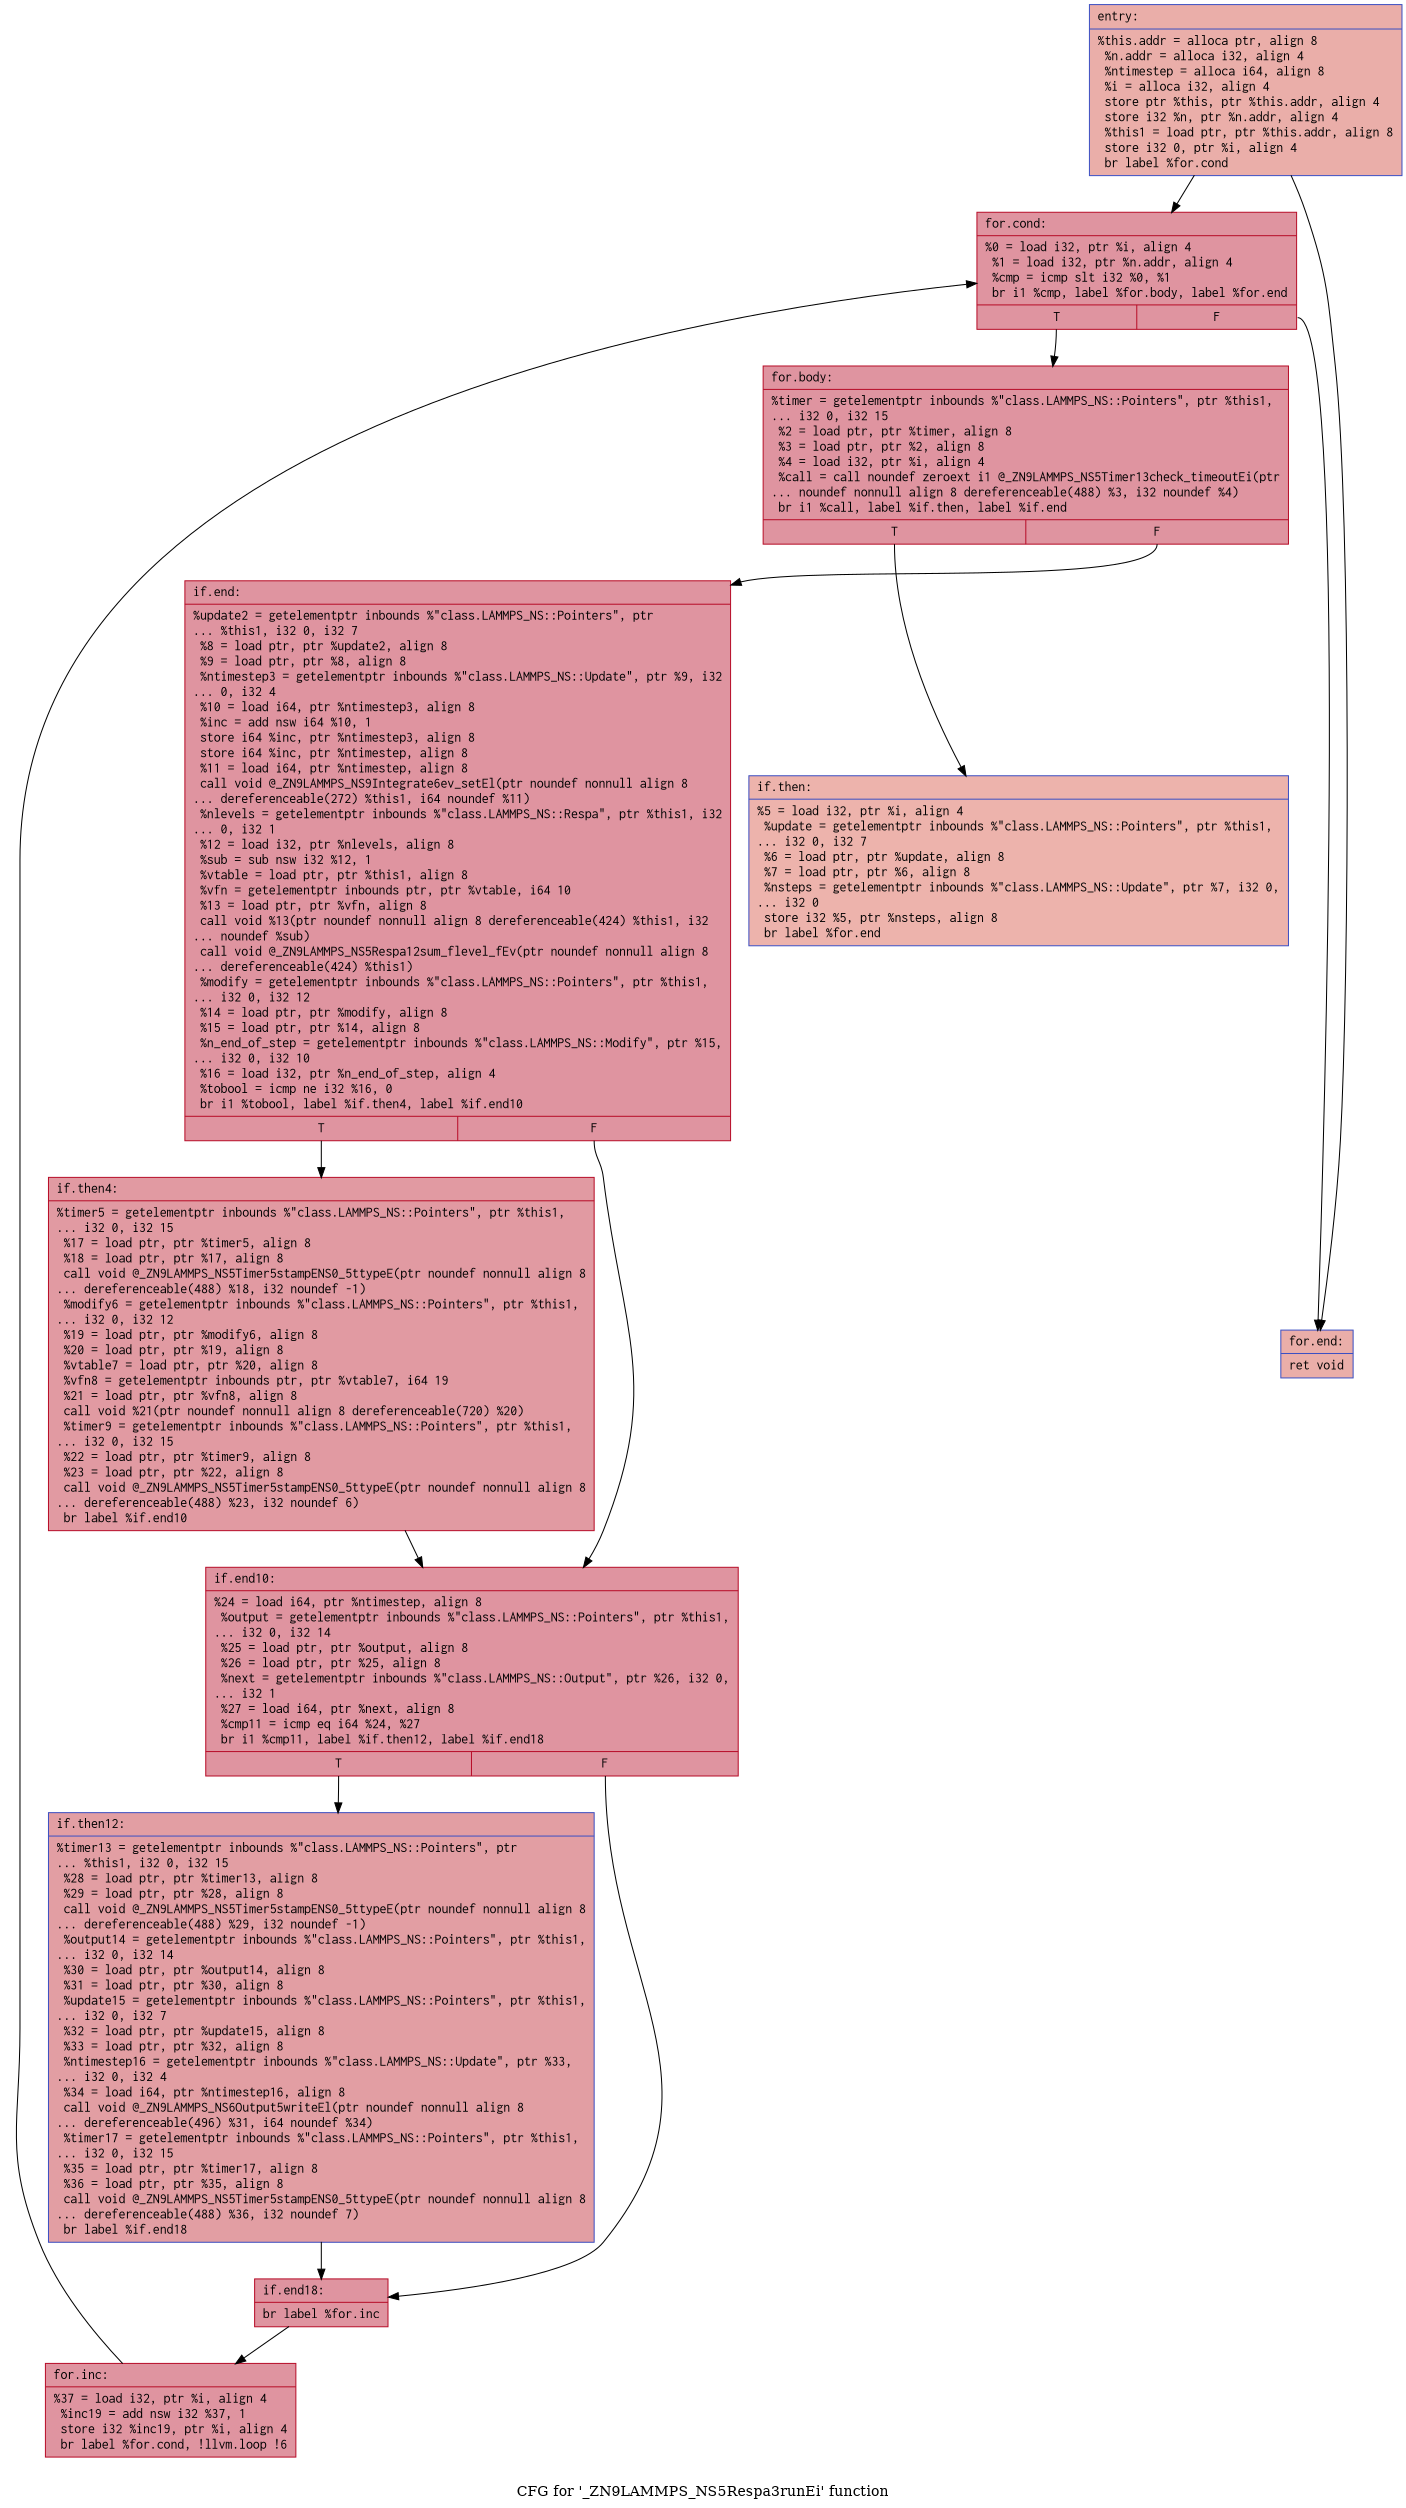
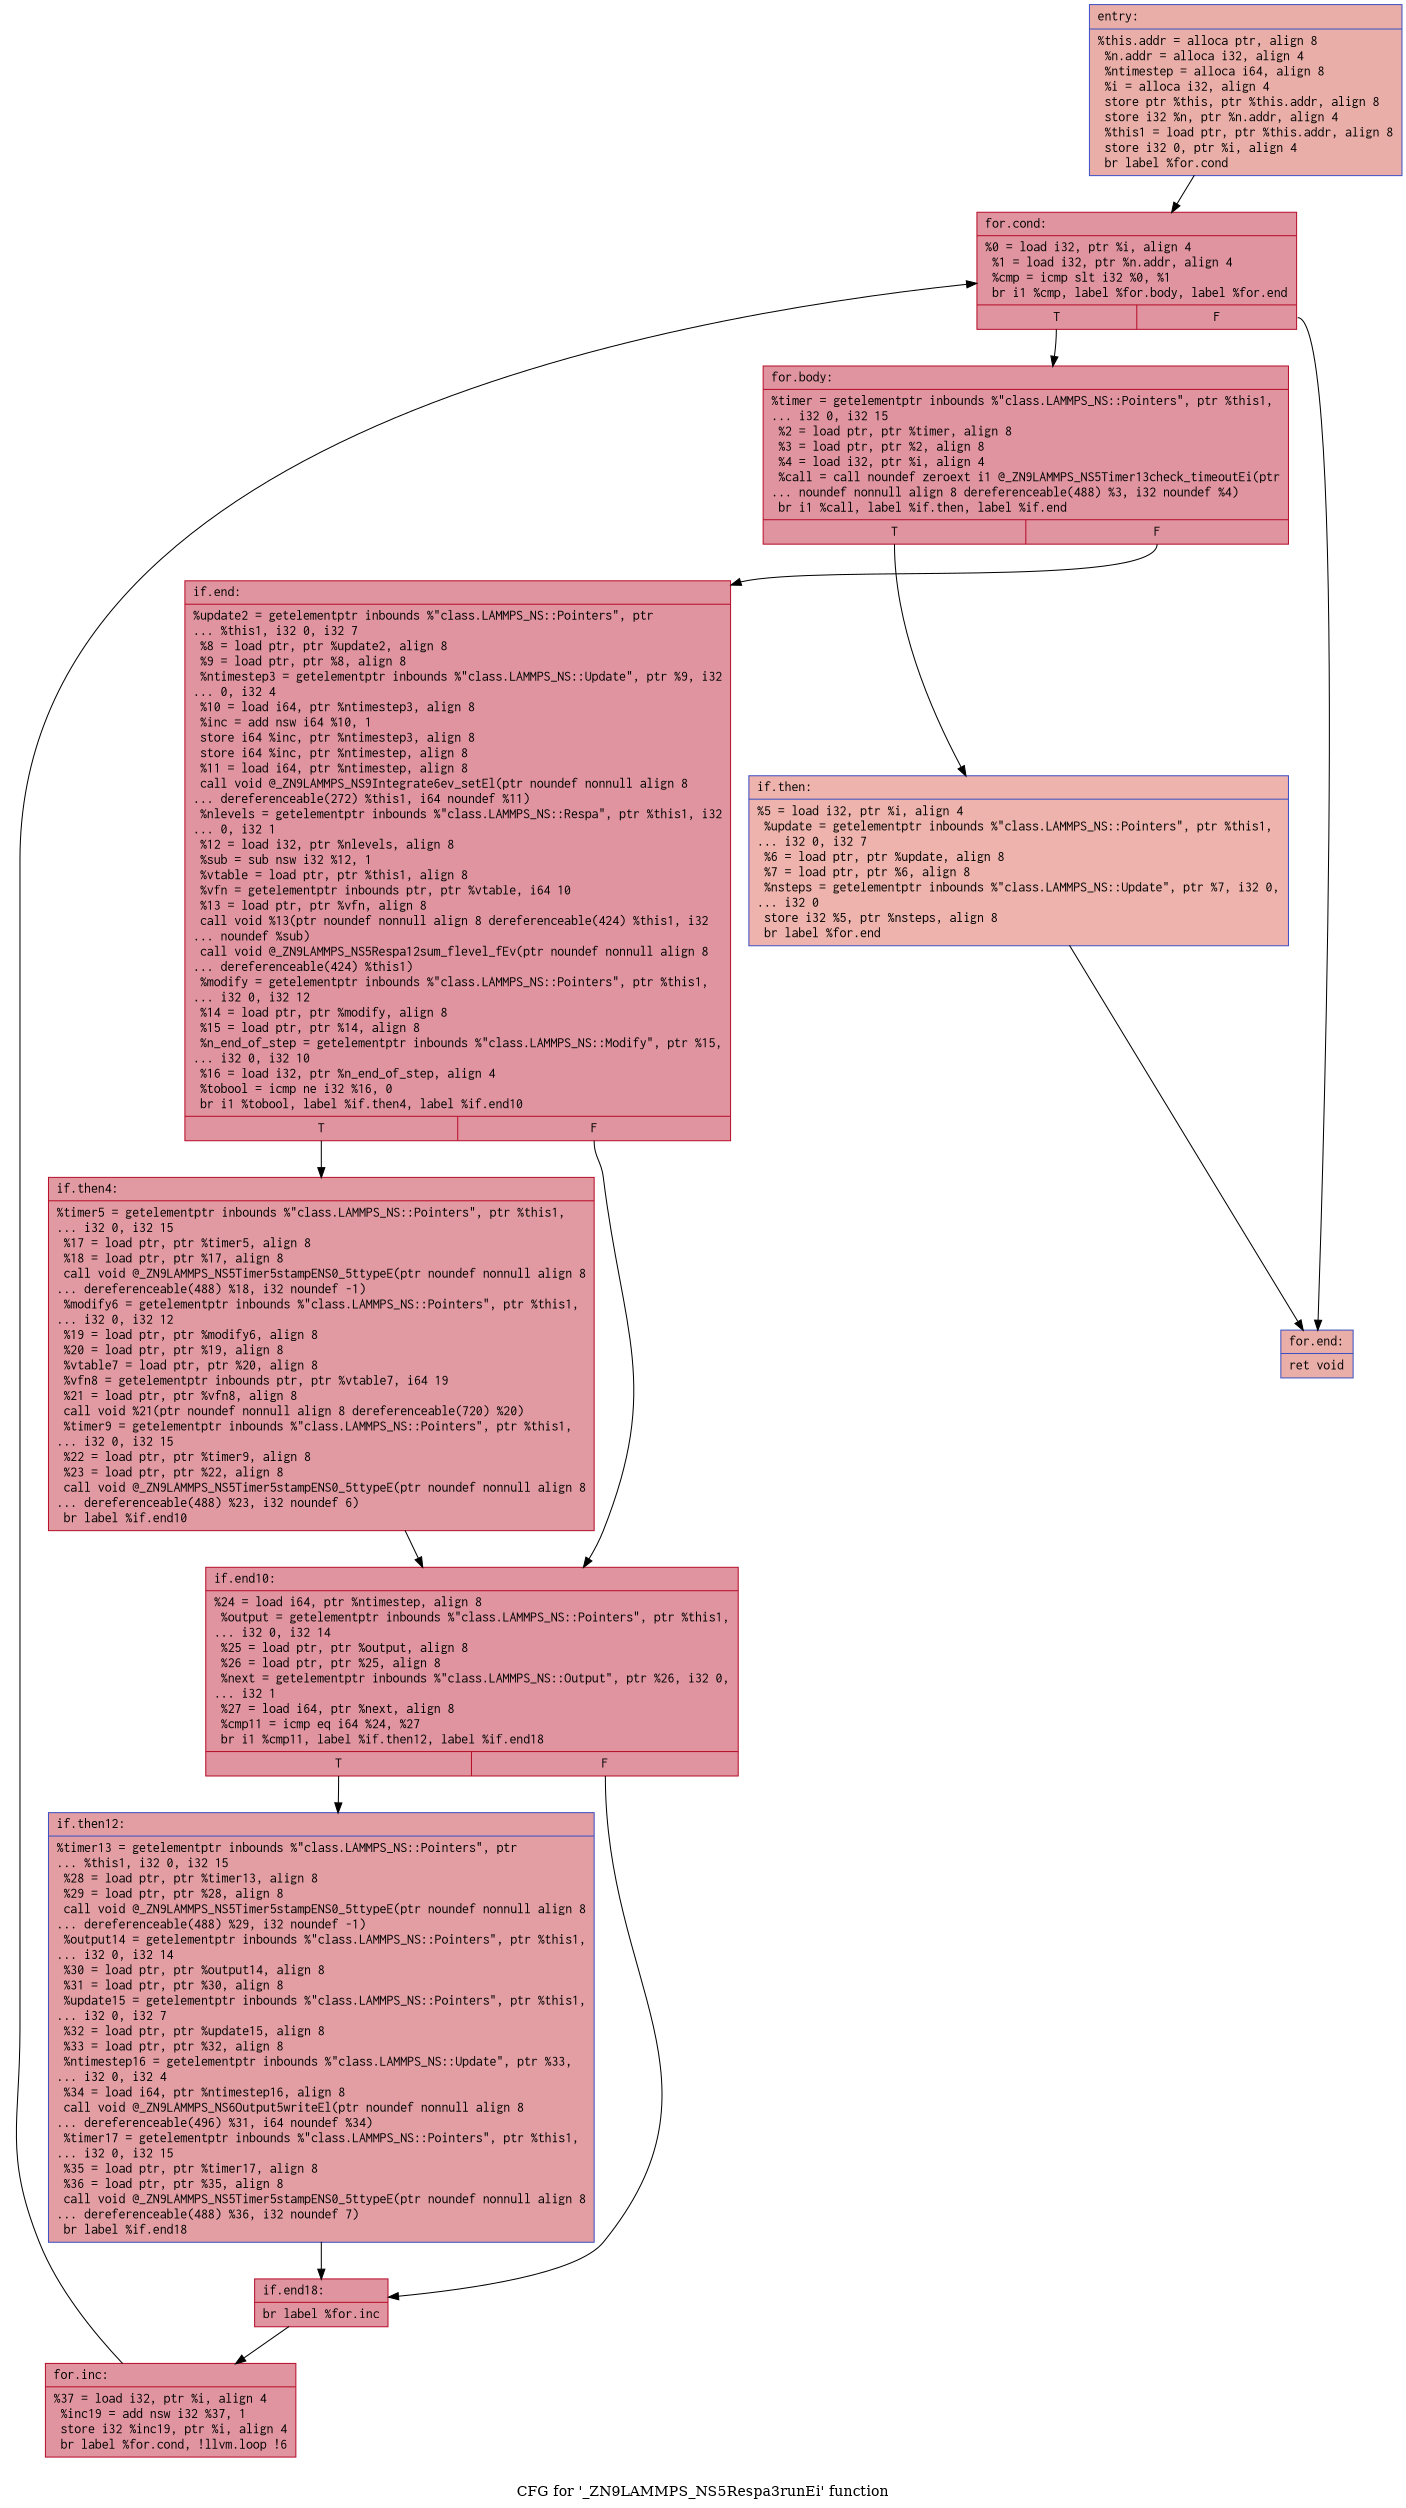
node "entry:": text "store ptr %this, ptr %this.addr, align 4" -> "store ptr %this, ptr %this.addr, align 8"
edge "entry:" -> "for.end:": now "if.then:" -> "for.end:"
